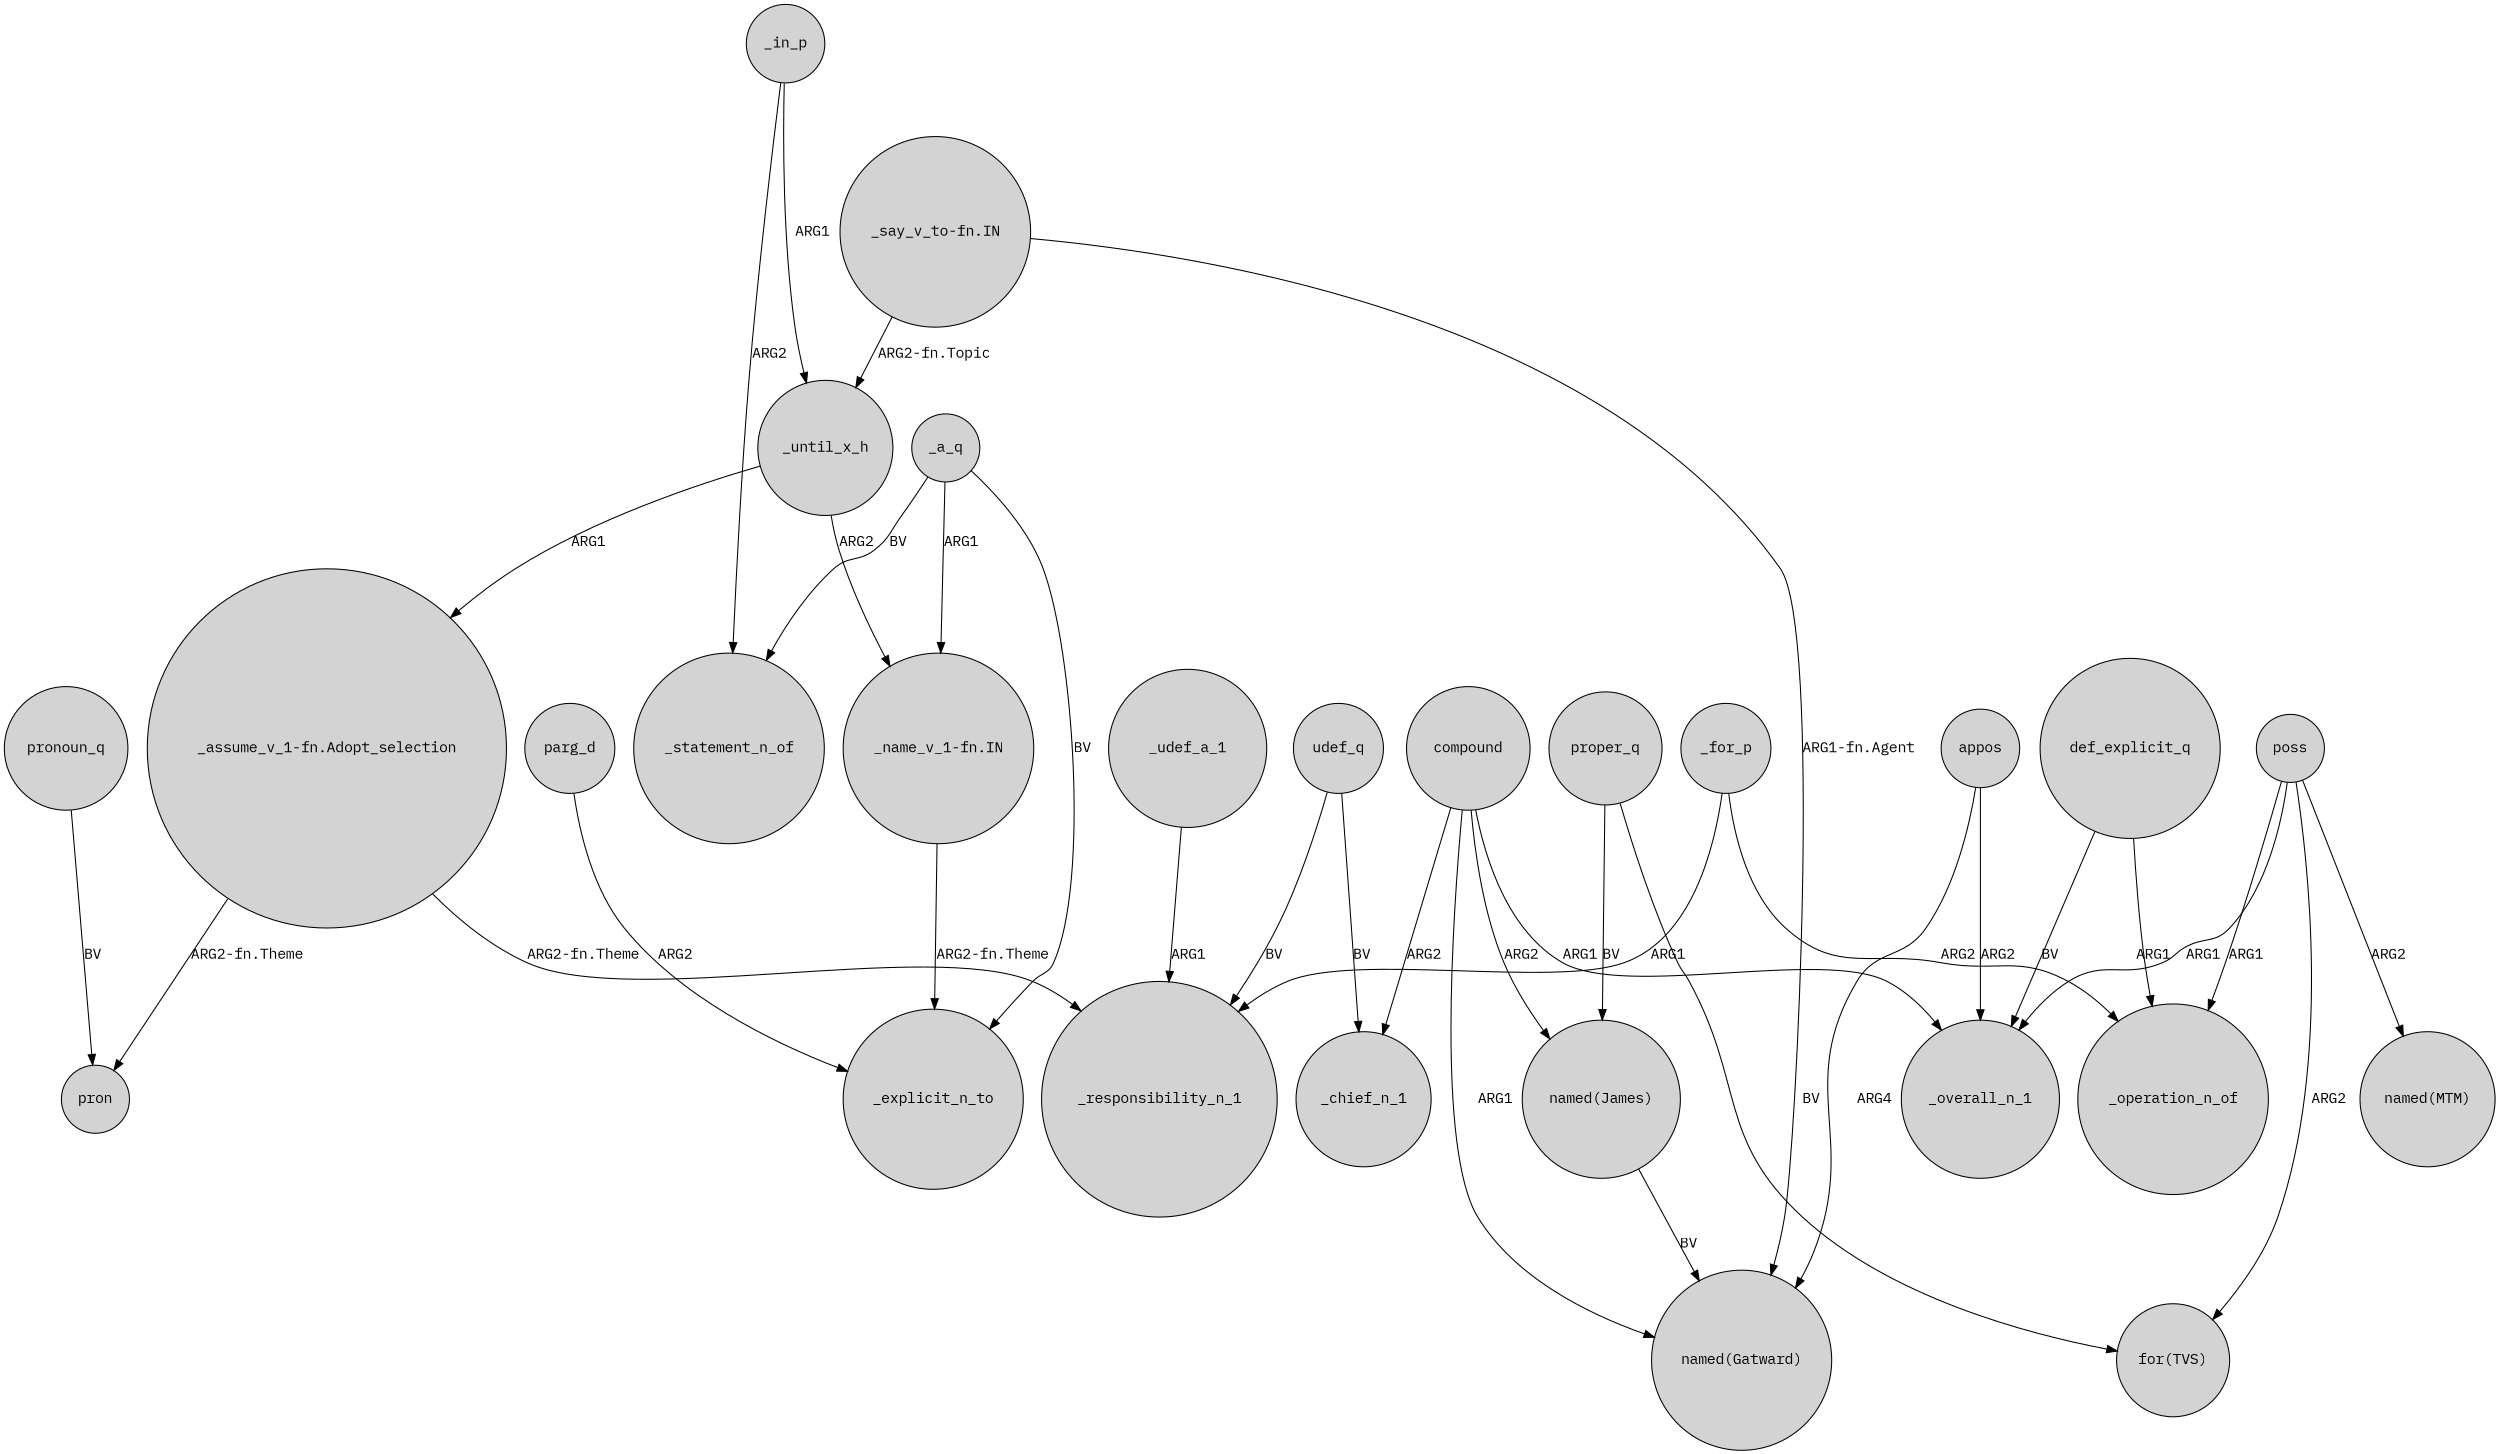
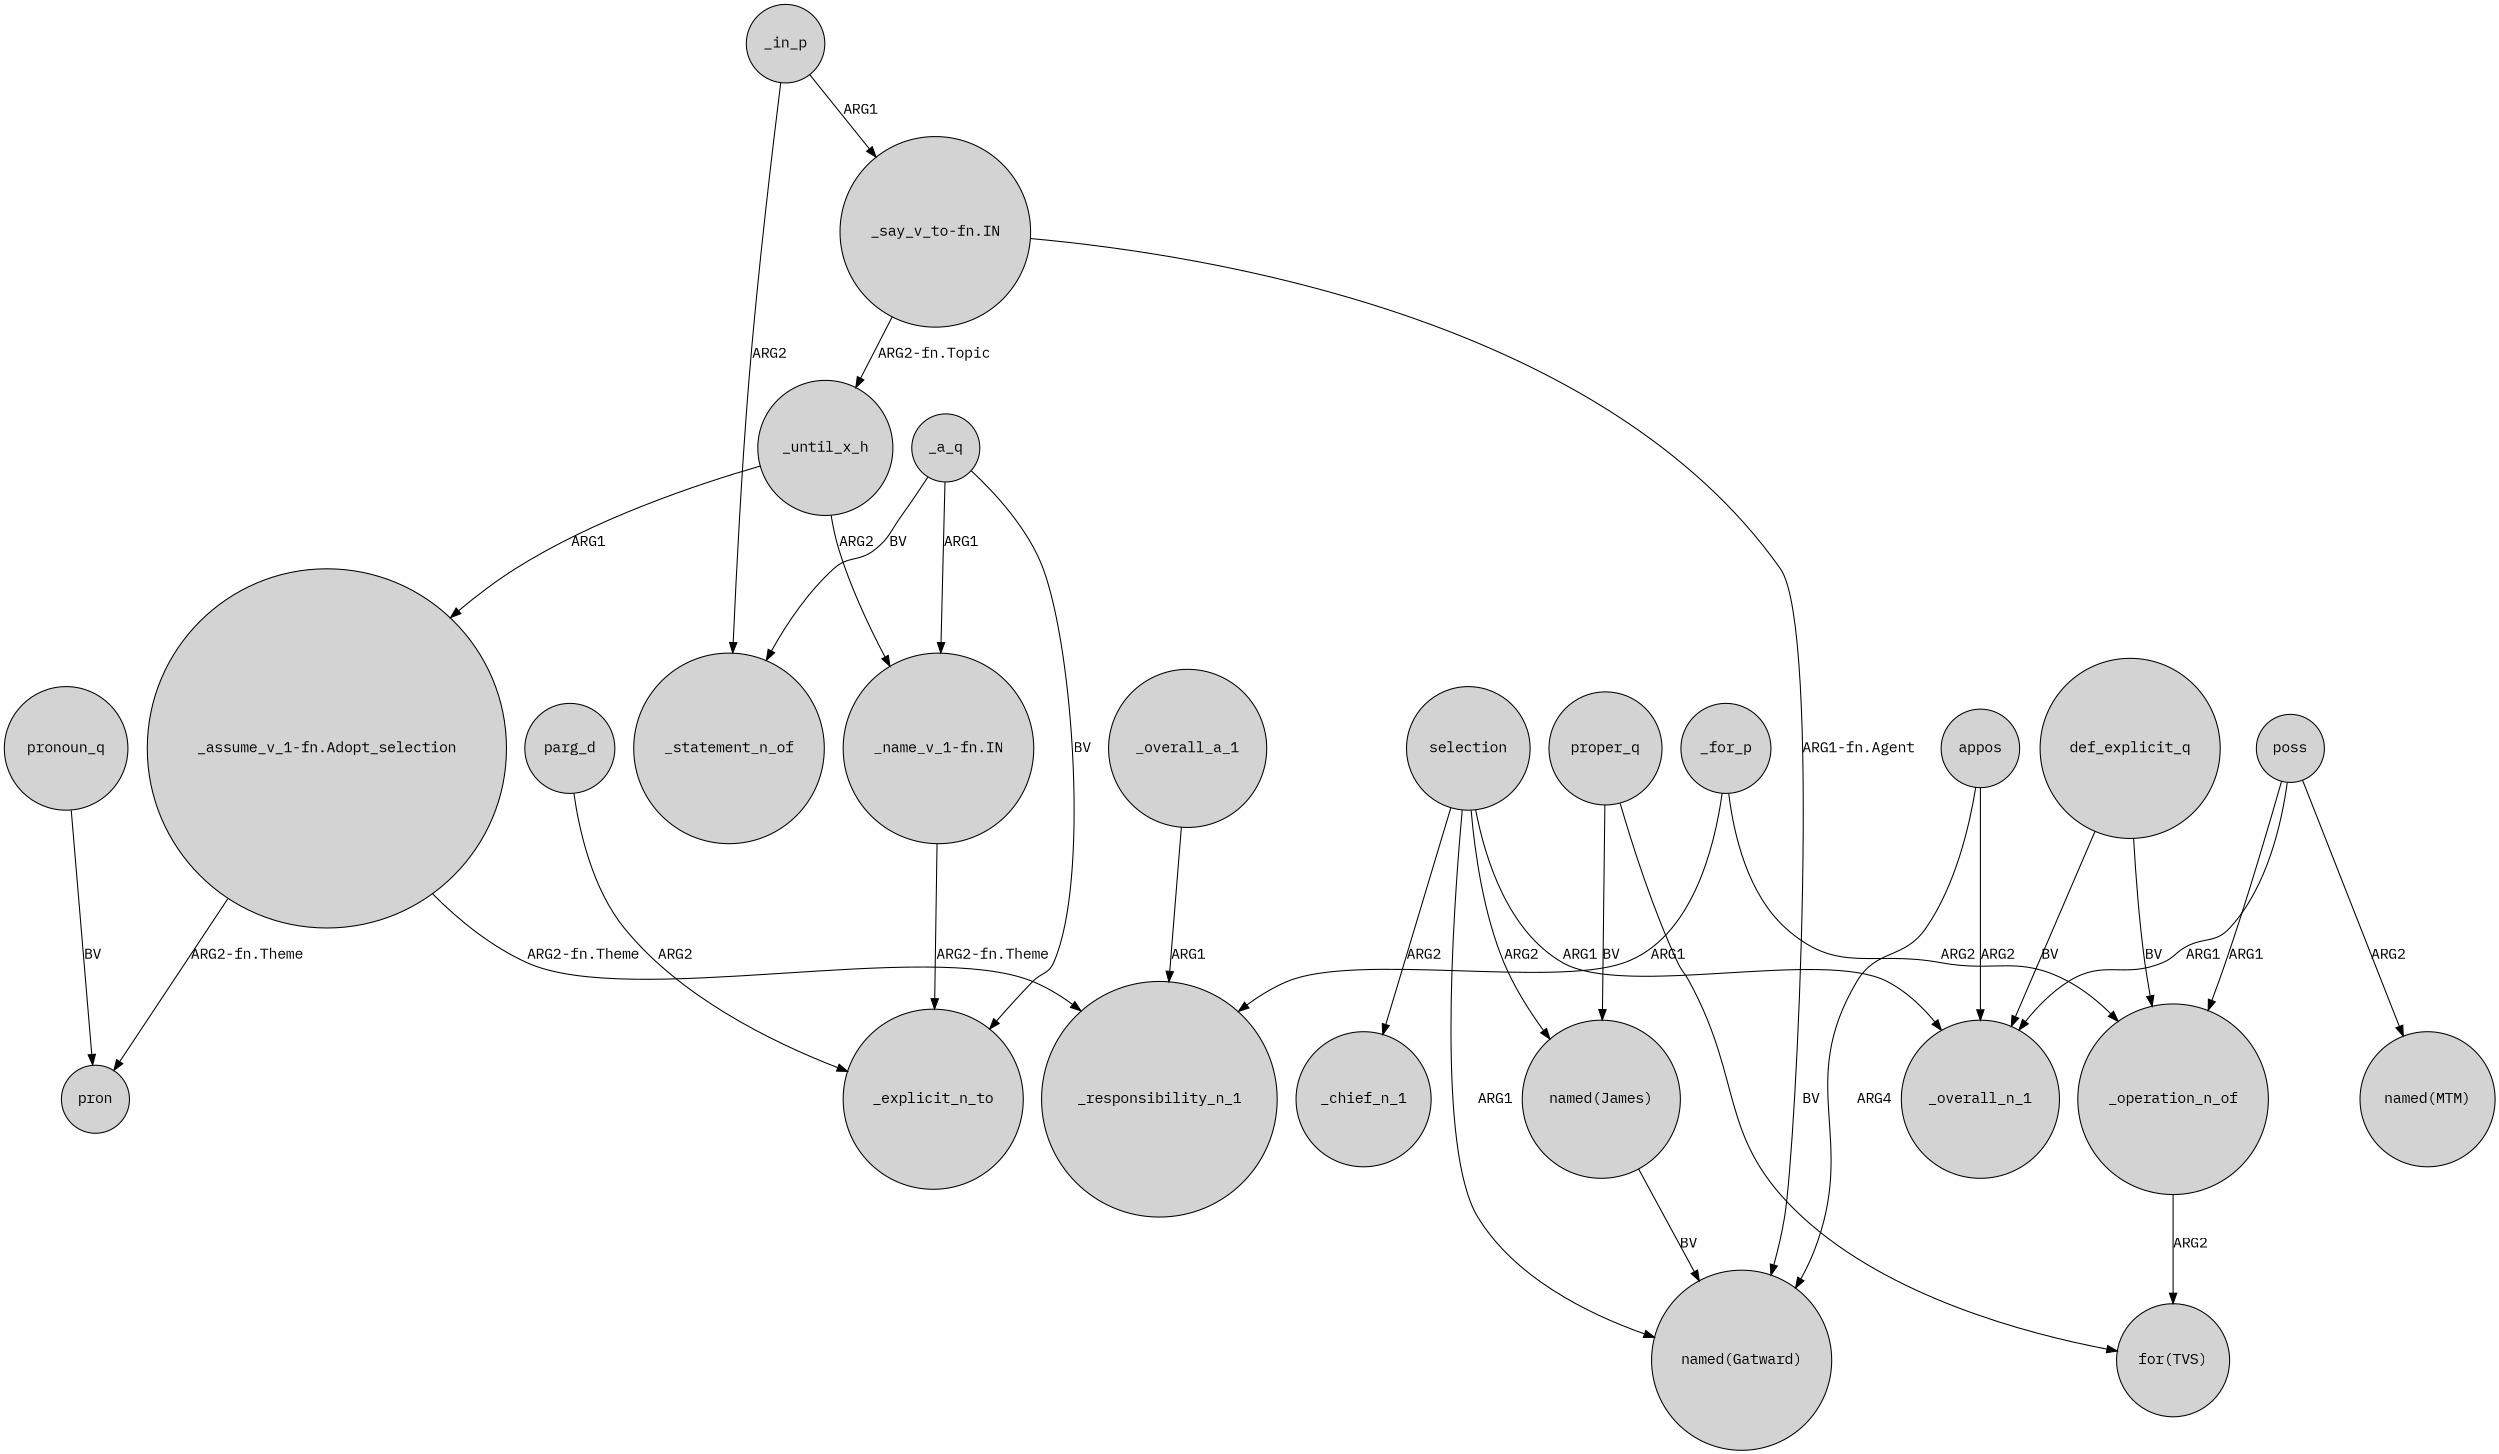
edge "_in_p" -> "_until_x_h": now "_in_p" -> "_say_v_to-fn.IN"
node "_udef_a_1": label "_udef_a_1" -> "_overall_a_1"
node "udef_q": removed
node "compound": label "compound" -> "selection"
edge "def_explicit_q" -> "_operation_n_of": label "ARG1" -> "BV"
edge "poss" -> "for(TVS)": now "_operation_n_of" -> "for(TVS)"
